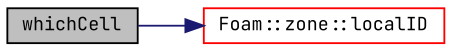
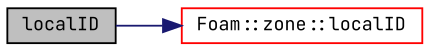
node "whichCell": label "whichCell" -> "localID"
